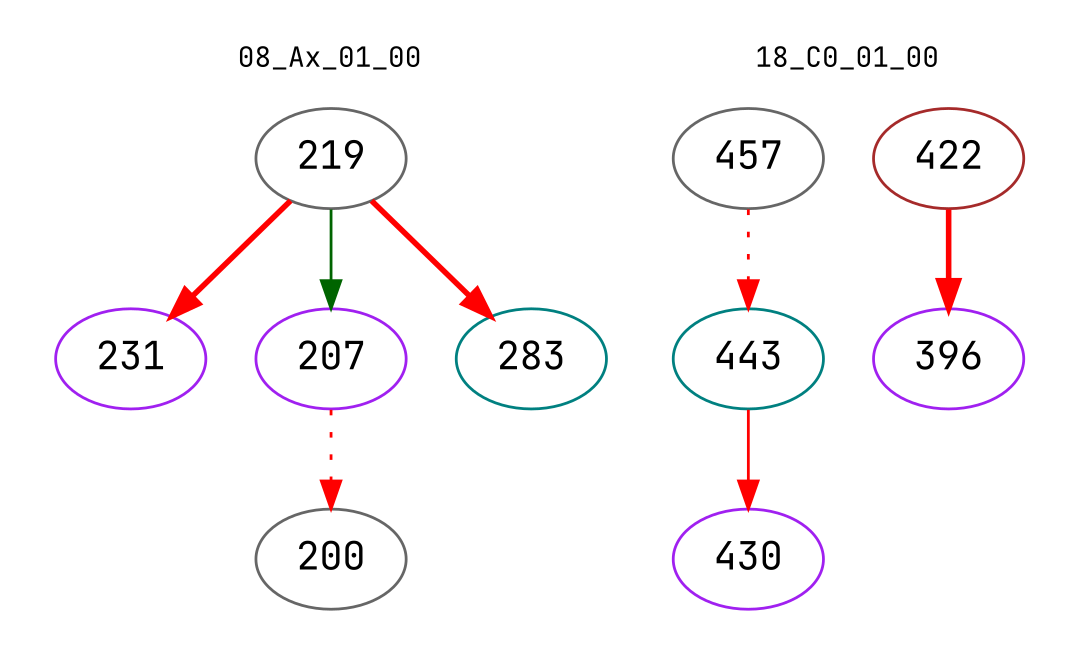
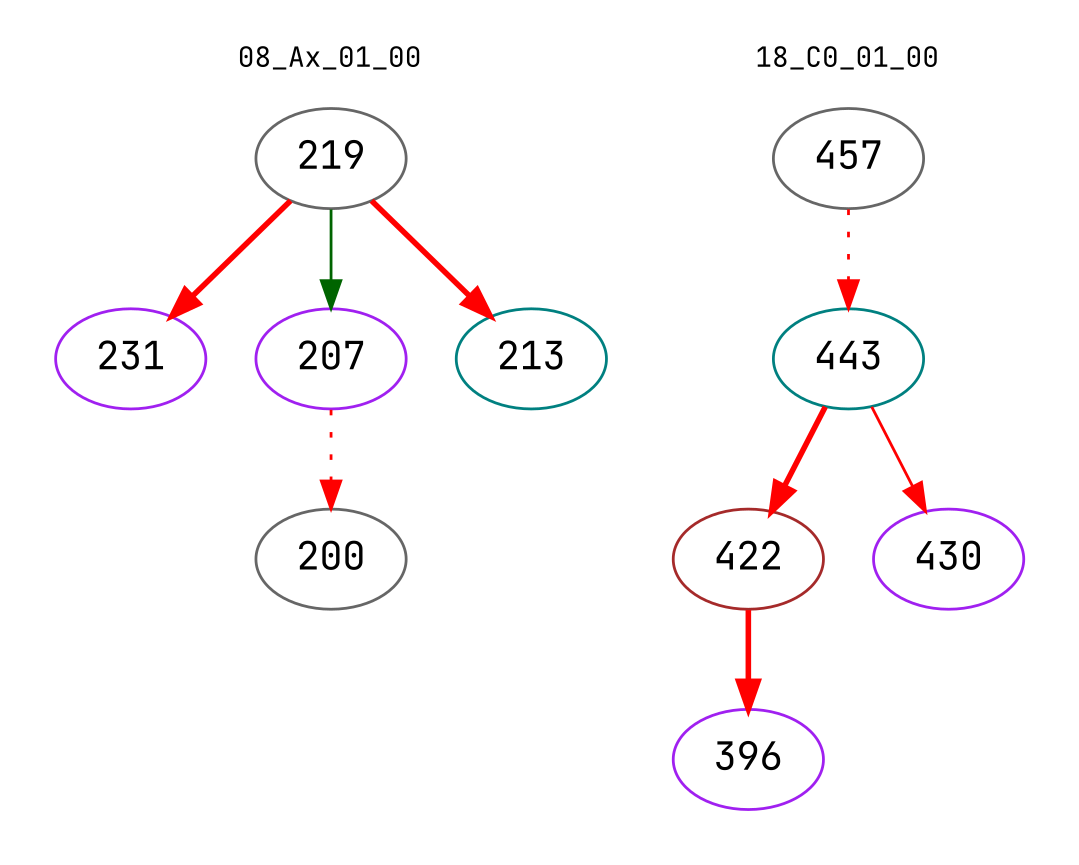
node "283": label "283" -> "213"
edge "443" -> "422": added
